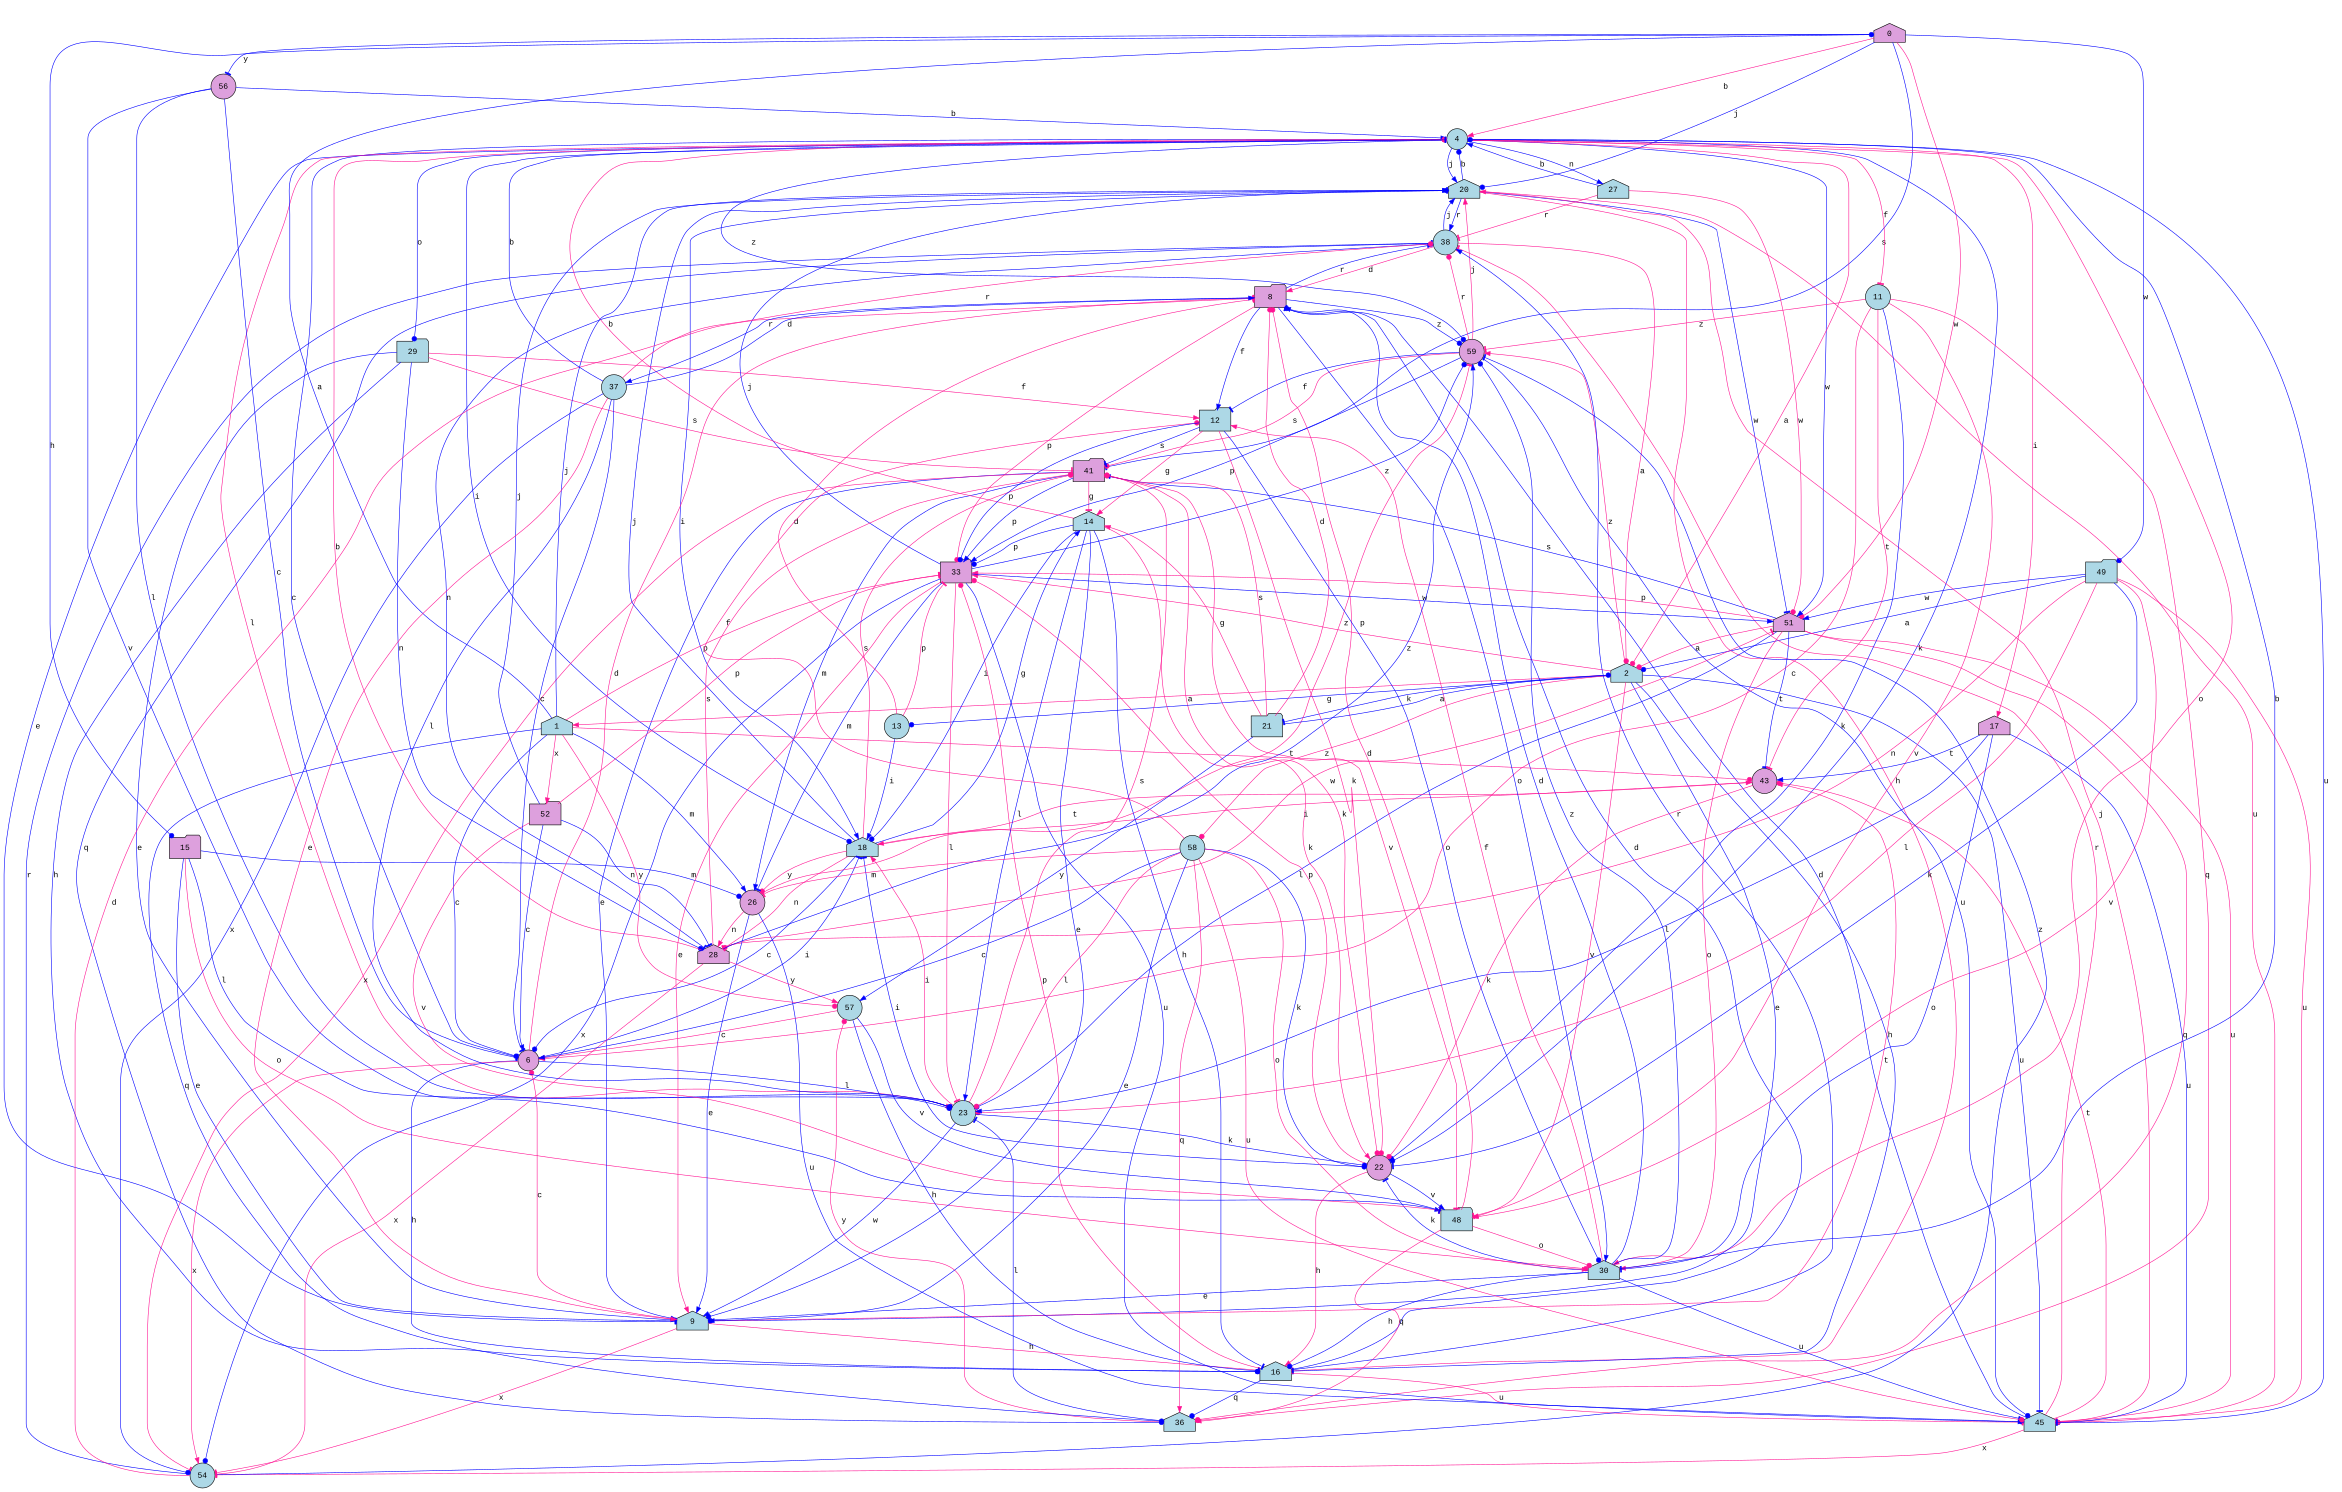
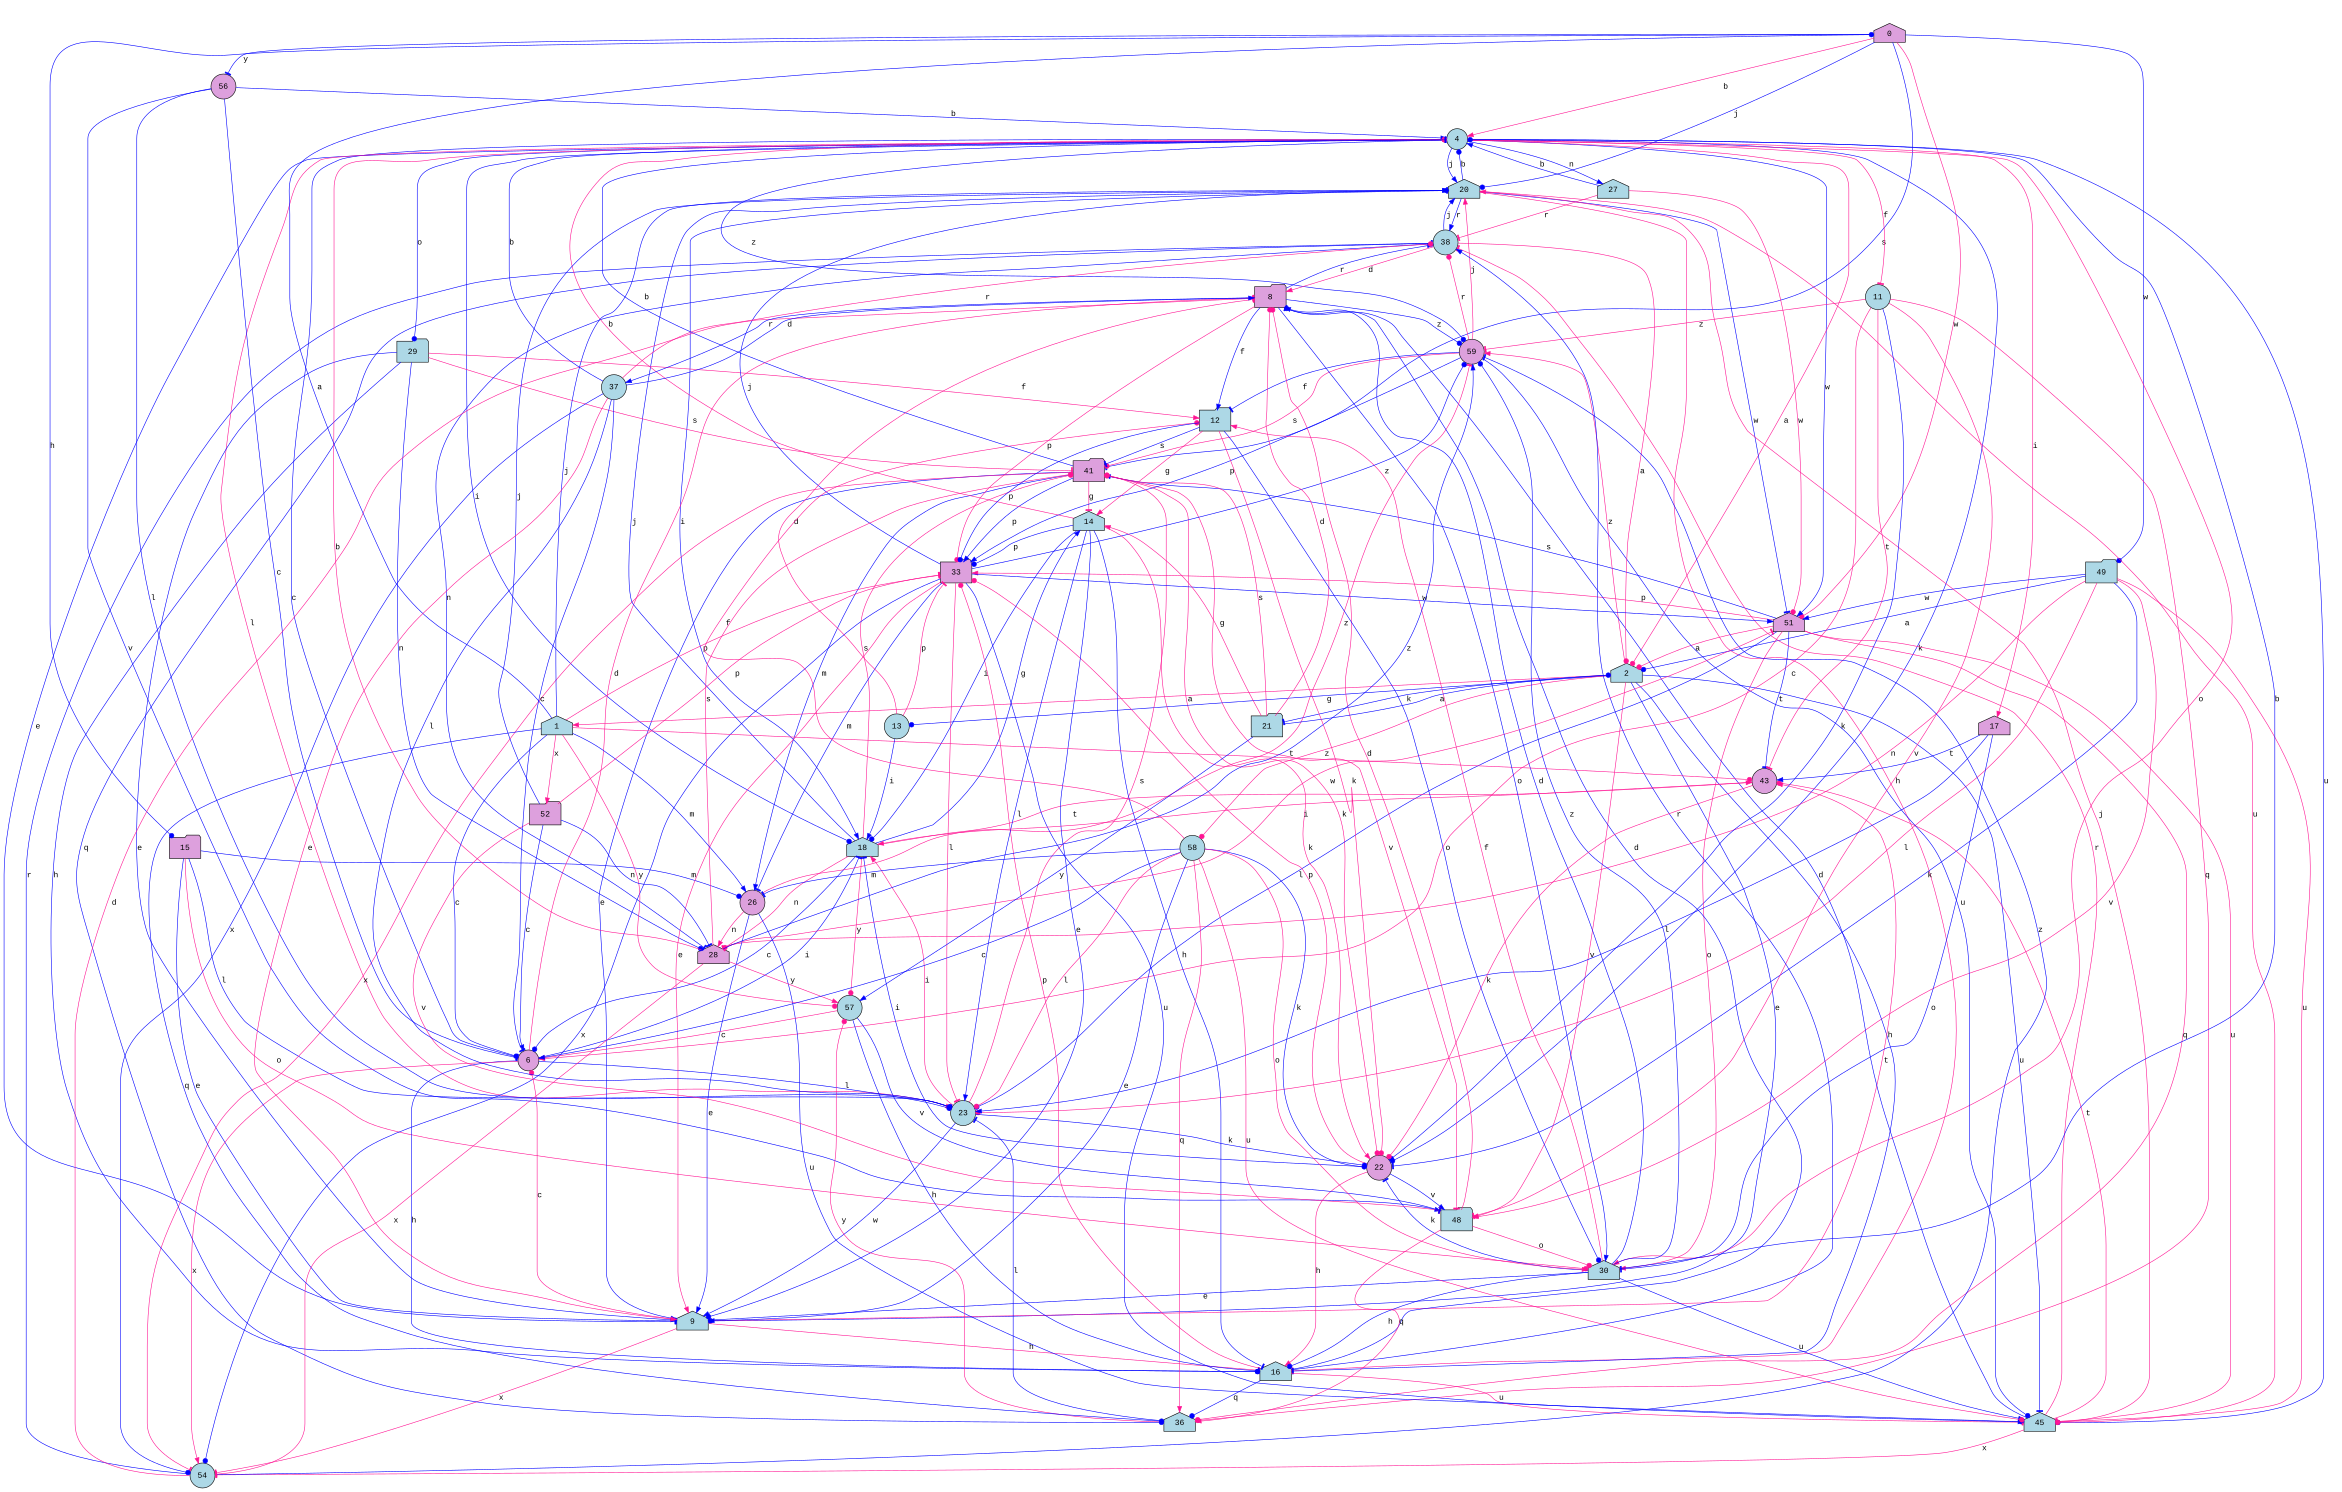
edge "41" -> "4": added, label "b"
edge "2" -> "33": removed, label "p"
edge "18" -> "26": now "18" -> "57"
edge "58" -> "26": color deeppink -> blue
edge "17" -> "45": removed, label "u"
